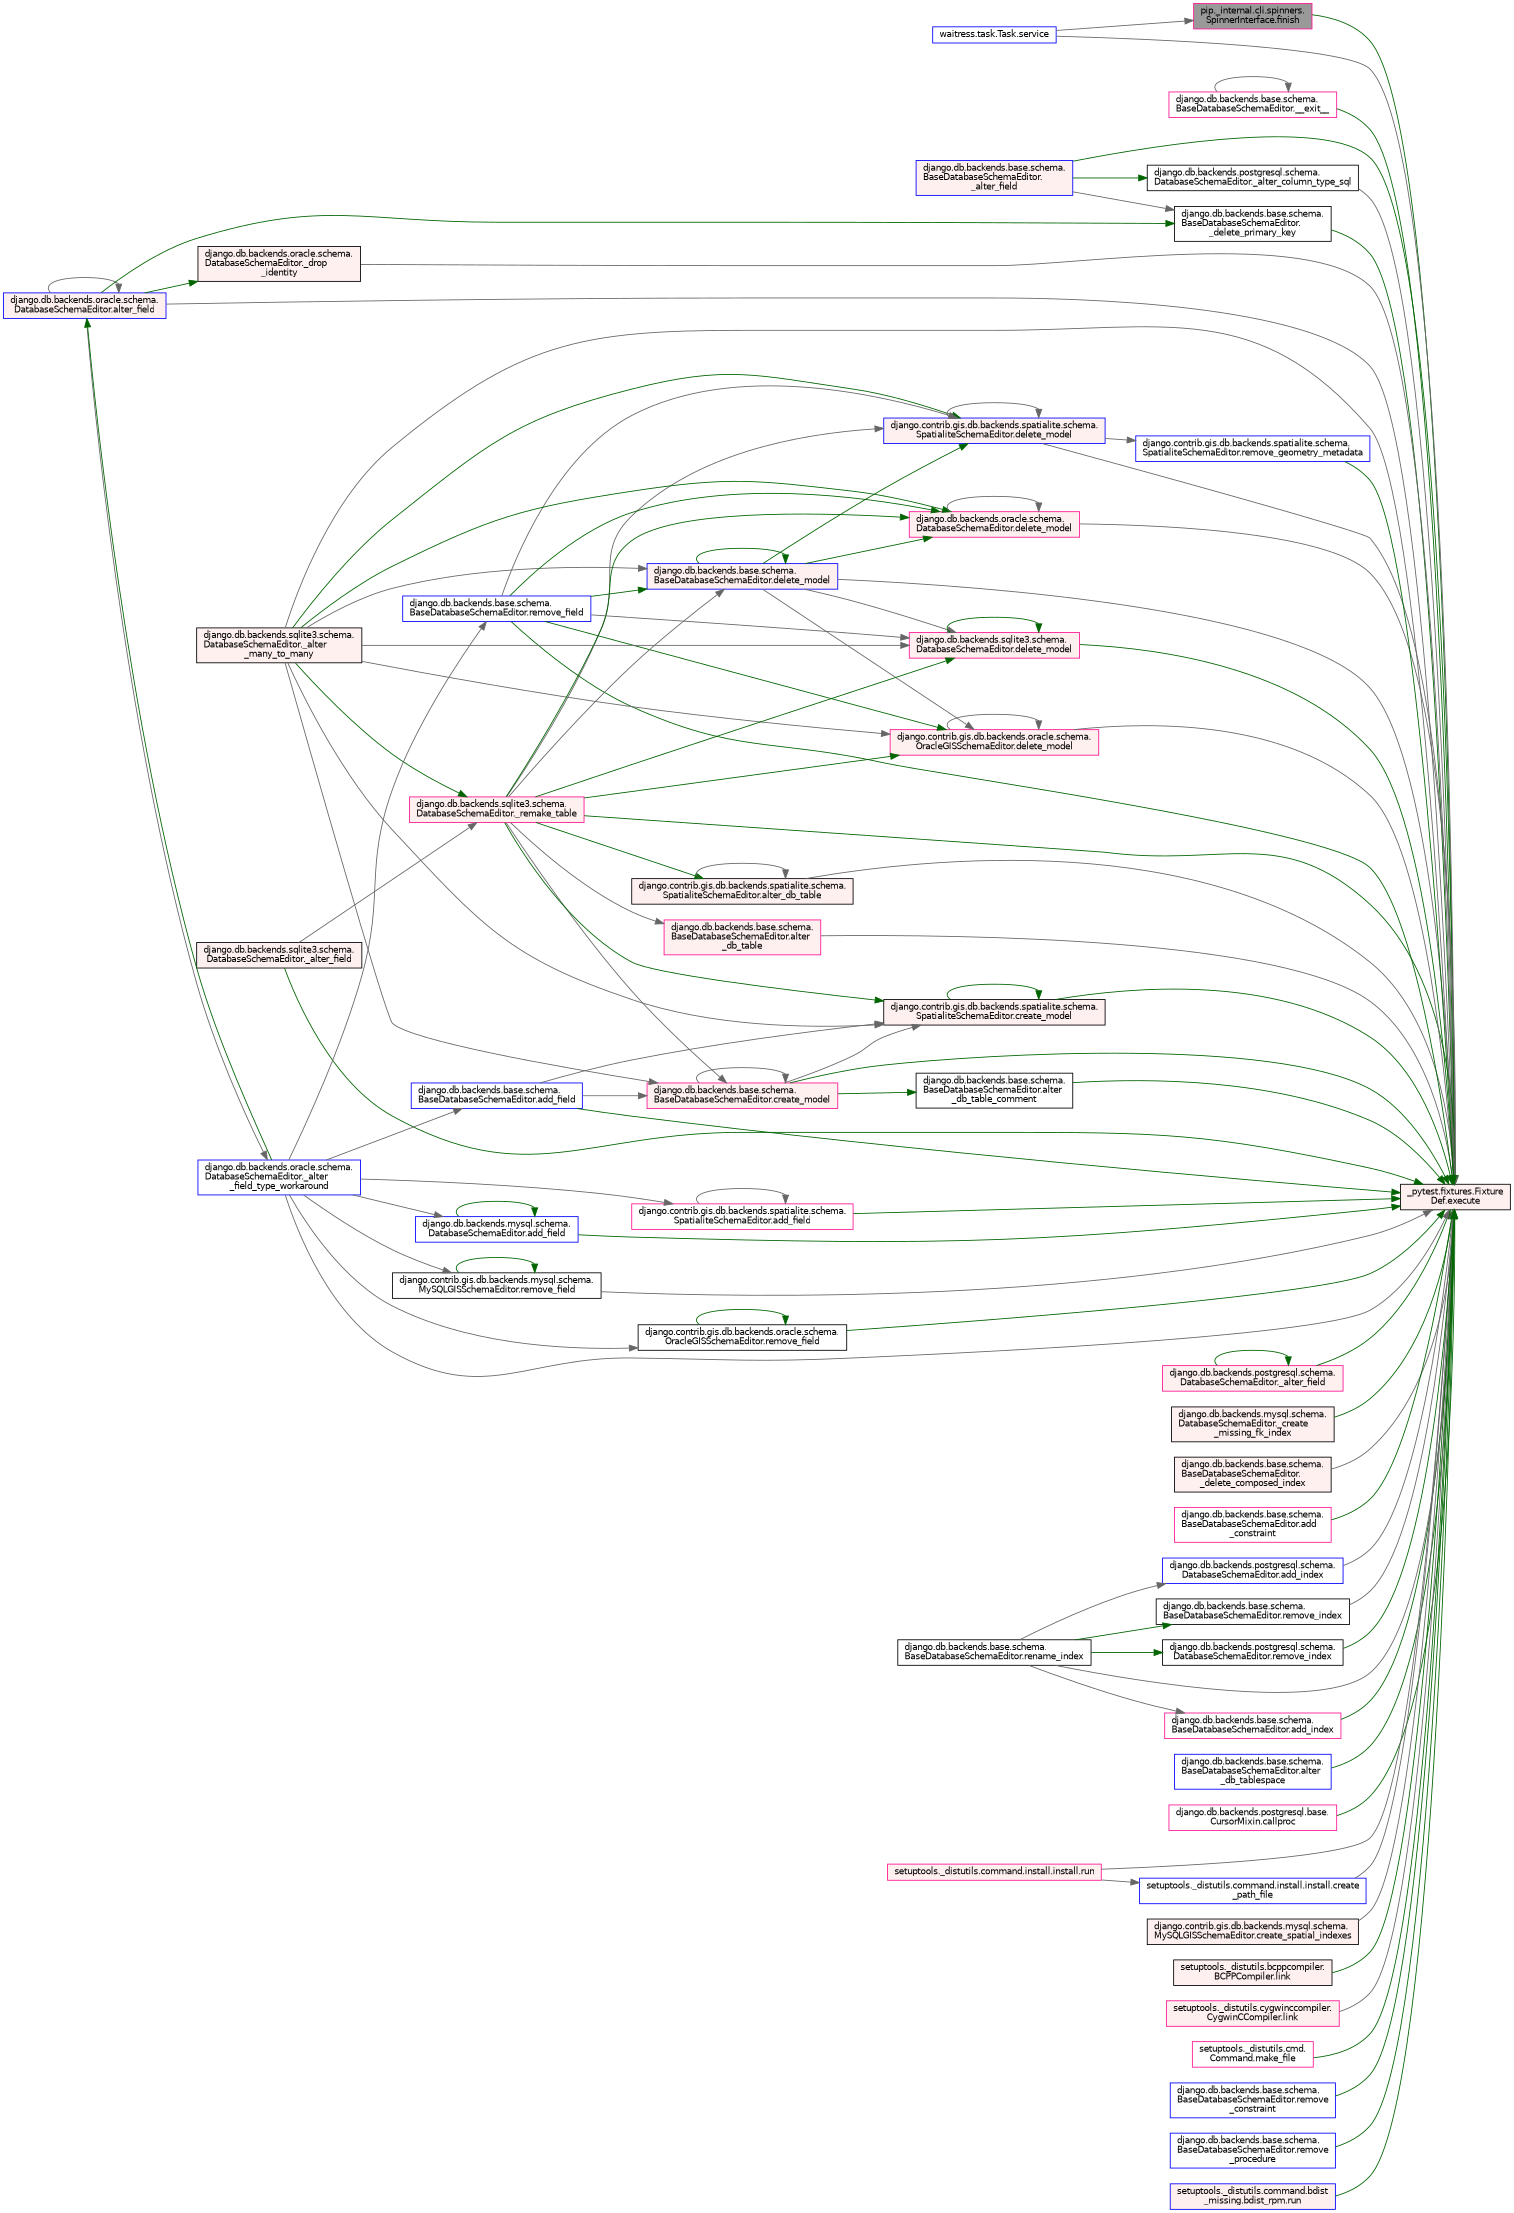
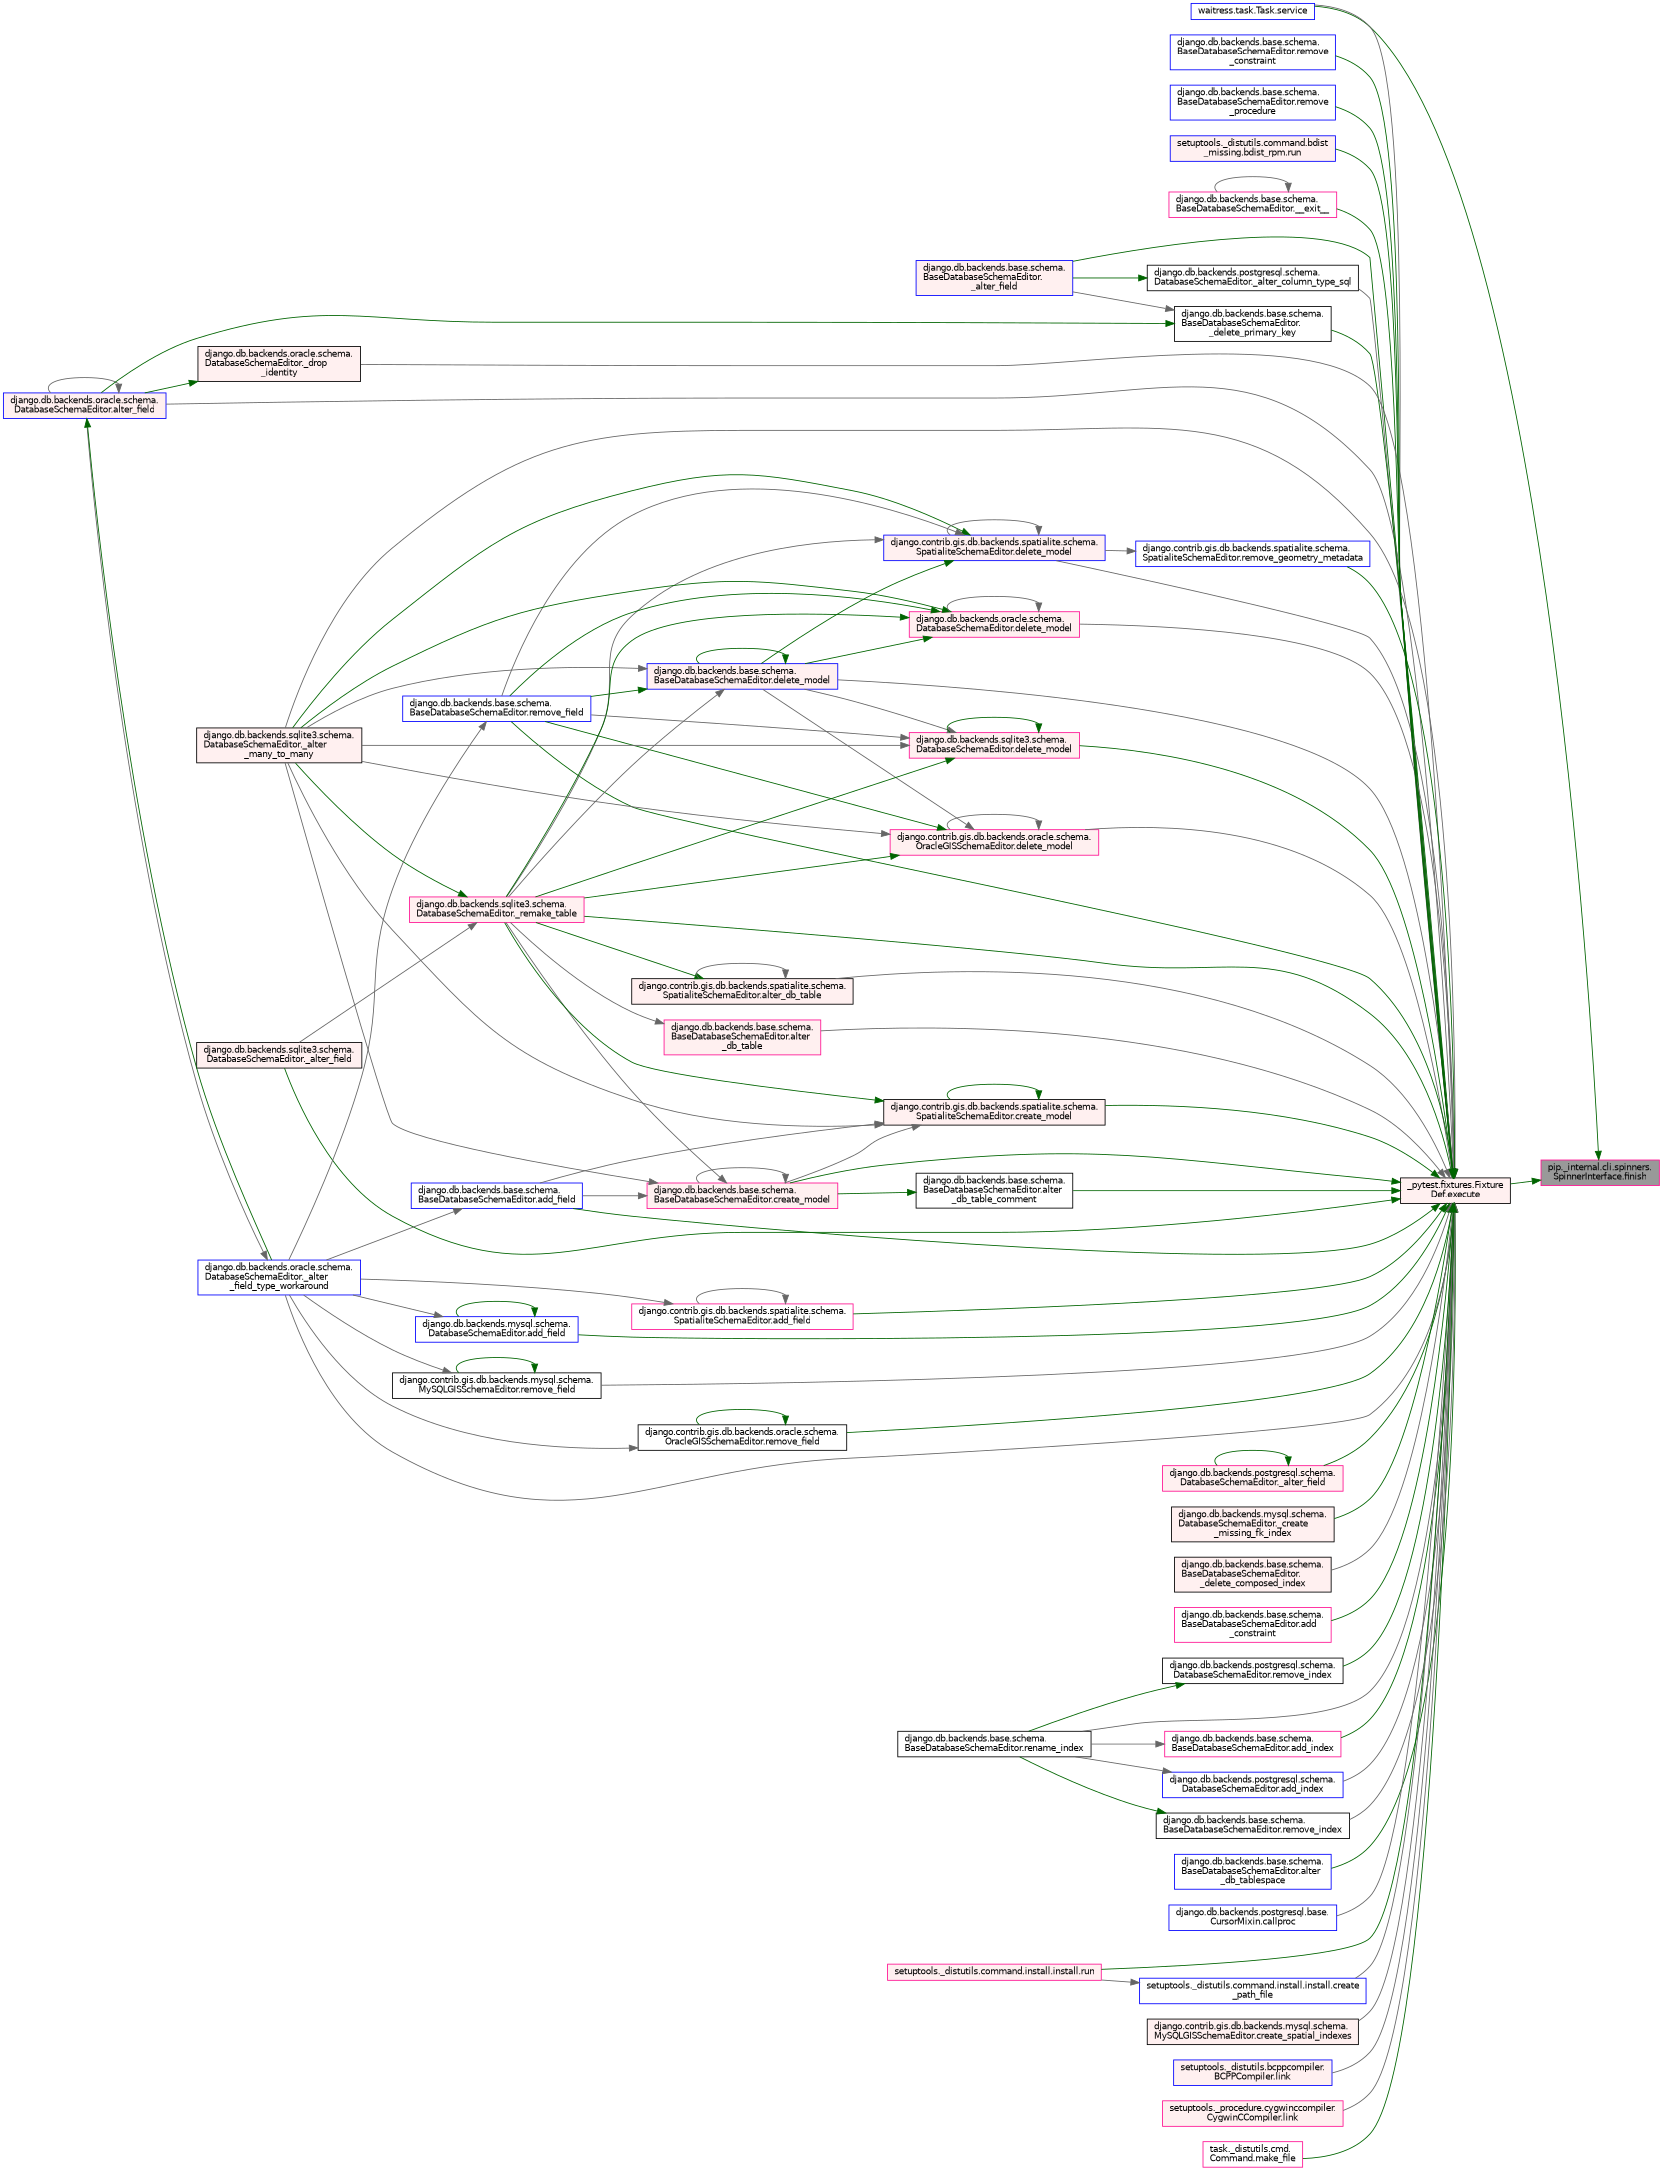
edge "waitress.task.Task.service" -> "pip._internal.cli.spinners. SpinnerInterface.finish": color gray40 -> darkgreen
edge "pip._internal.cli.spinners. SpinnerInterface.finish" -> "_pytest.fixtures.Fixture Def.execute": reversed
edge "django.db.backends.postgresql.base. CursorMixin.callproc" -> "_pytest.fixtures.Fixture Def.execute": color darkgreen -> gray40
edge "setuptools._distutils.bcppcompiler. BCPPCompiler.link" -> "_pytest.fixtures.Fixture Def.execute": color darkgreen -> gray40
node "django.db.backends.postgresql.base. CursorMixin.callproc": color deeppink -> blue
edge "setuptools._distutils.command.install.install.run" -> "_pytest.fixtures.Fixture Def.execute": color gray40 -> darkgreen
node "setuptools._distutils.bcppcompiler. BCPPCompiler.link": color black -> blue
node "setuptools._distutils.cygwinccompiler. CygwinCCompiler.link": label "setuptools._distutils.cygwinccompiler. CygwinCCompiler.link" -> "setuptools._procedure.cygwinccompiler. CygwinCCompiler.link"
node "setuptools._distutils.cmd. Command.make_file": label "setuptools._distutils.cmd. Command.make_file" -> "task._distutils.cmd. Command.make_file"
